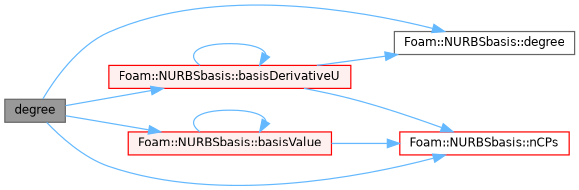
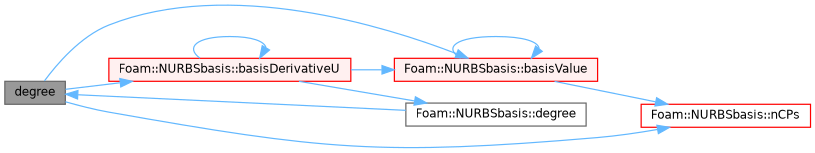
edge "degree" -> "Foam::NURBSbasis::degree": reversed
edge "Foam::NURBSbasis::basisDerivativeU" -> "Foam::NURBSbasis::nCPs": now "Foam::NURBSbasis::basisDerivativeU" -> "Foam::NURBSbasis::basisValue"
